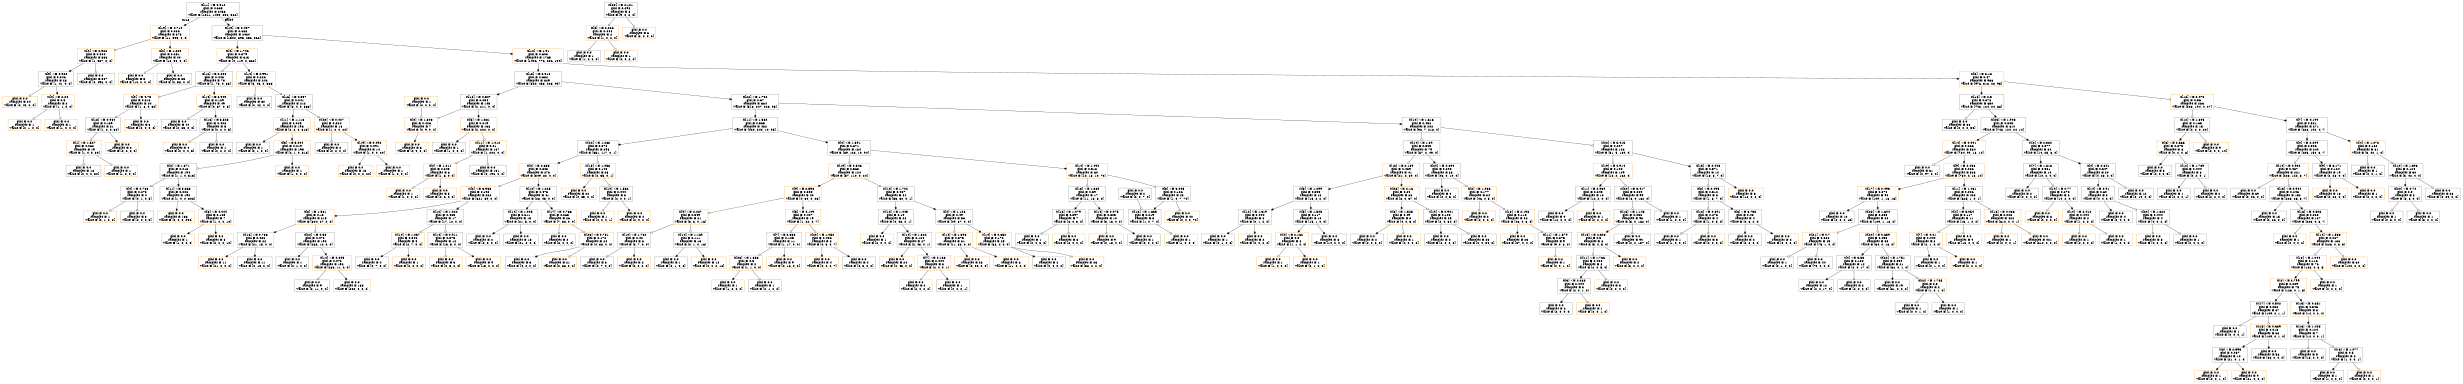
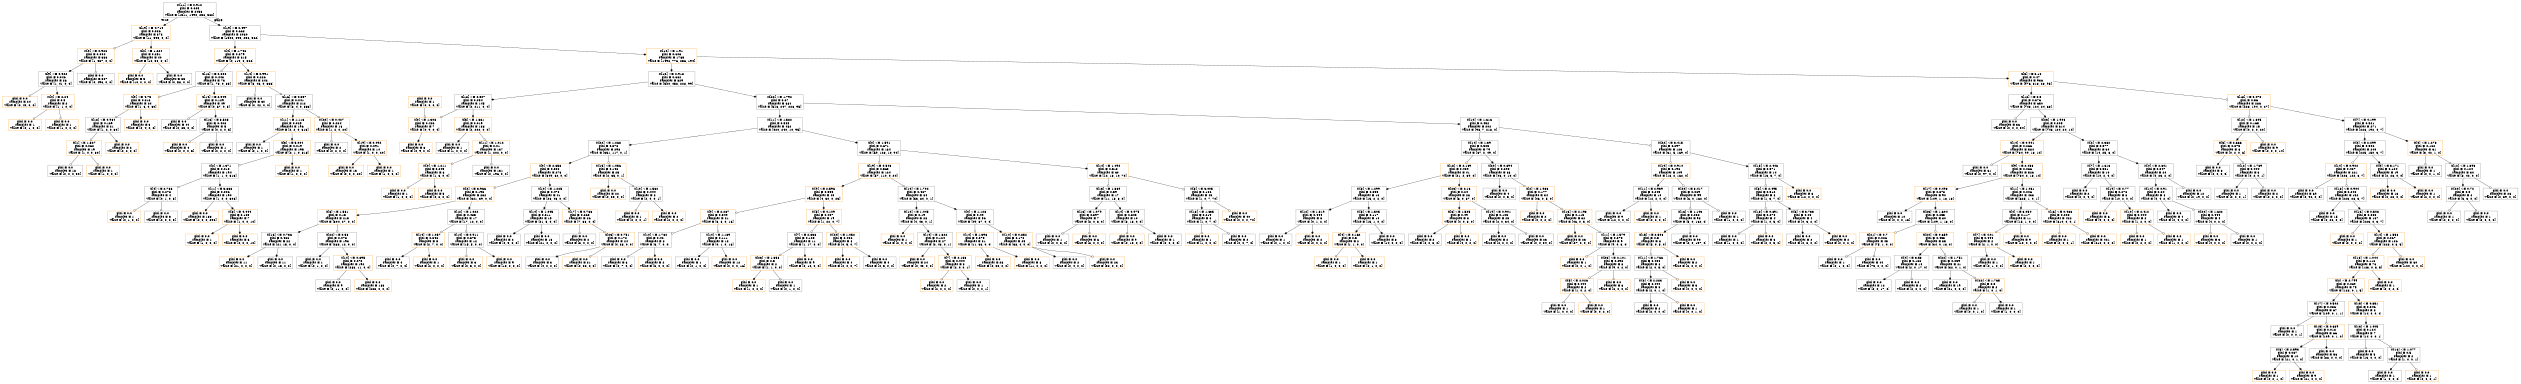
edge "gini = 0.0 samples = 2 value = [0, 0, 7, 0]" -> "X[13] <= 1.635 gini = 0.219 samples = 3 value = [1, 0, 7, 0]": reversed
edge "X[11] <= 1.579 gini = 0.375 samples = 9 value = [9, 0, 3, 0]" -> "X[23] <= 2.101 gini = 0.298 samples = 8 value = [9, 0, 2, 0]": added
